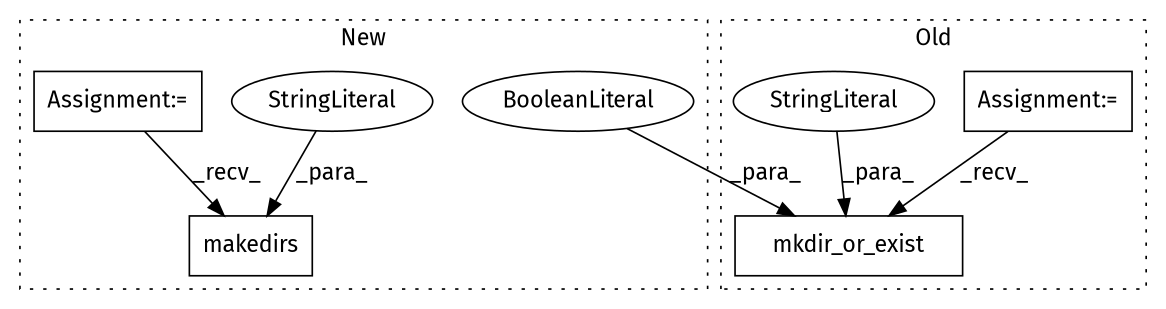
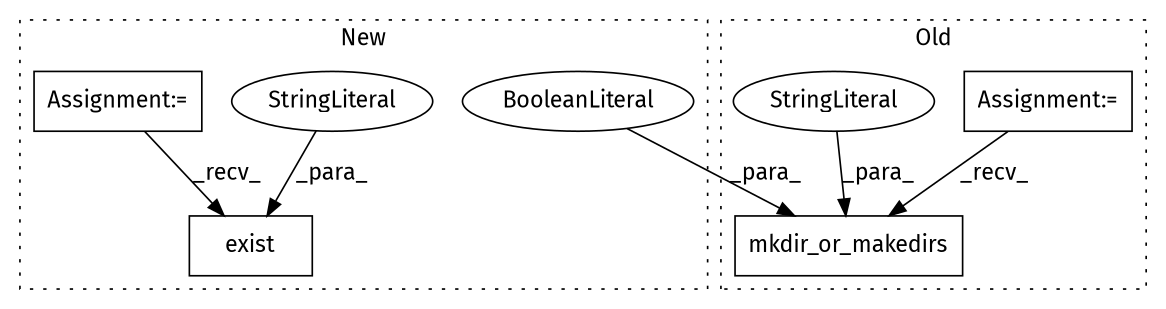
node "makedirs": label "makedirs" -> "exist"
node "mkdir_or_exist": label "mkdir_or_exist" -> "mkdir_or_makedirs"
